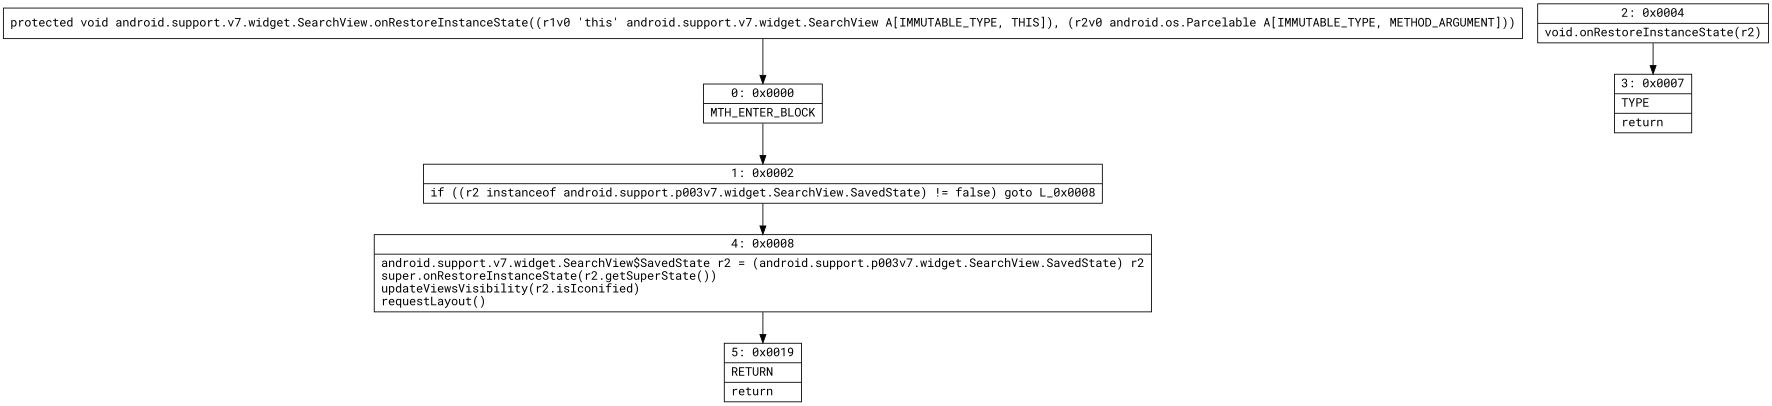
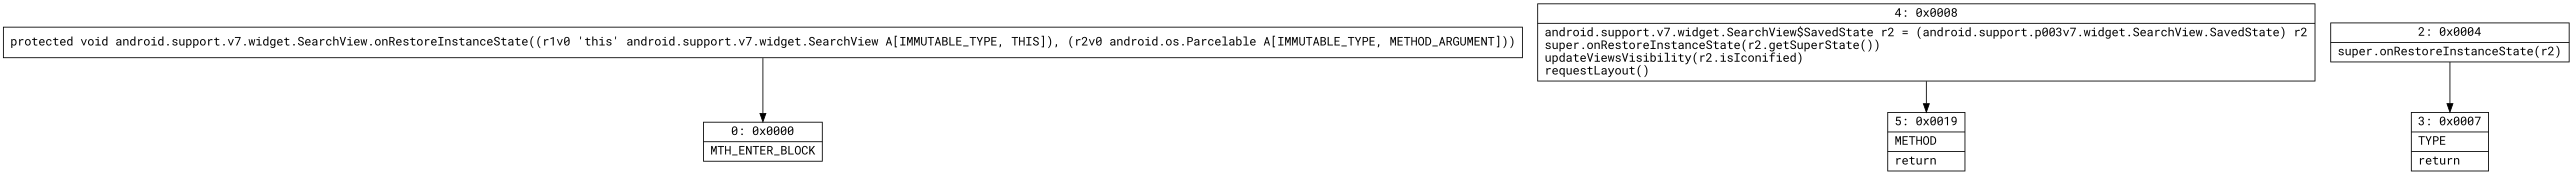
node "2: 0x0004": text "void.onRestoreInstanceState(r2)" -> "super.onRestoreInstanceState(r2)"
node "1: 0x0002": removed
node "5: 0x0019": text "RETURN" -> "METHOD"
